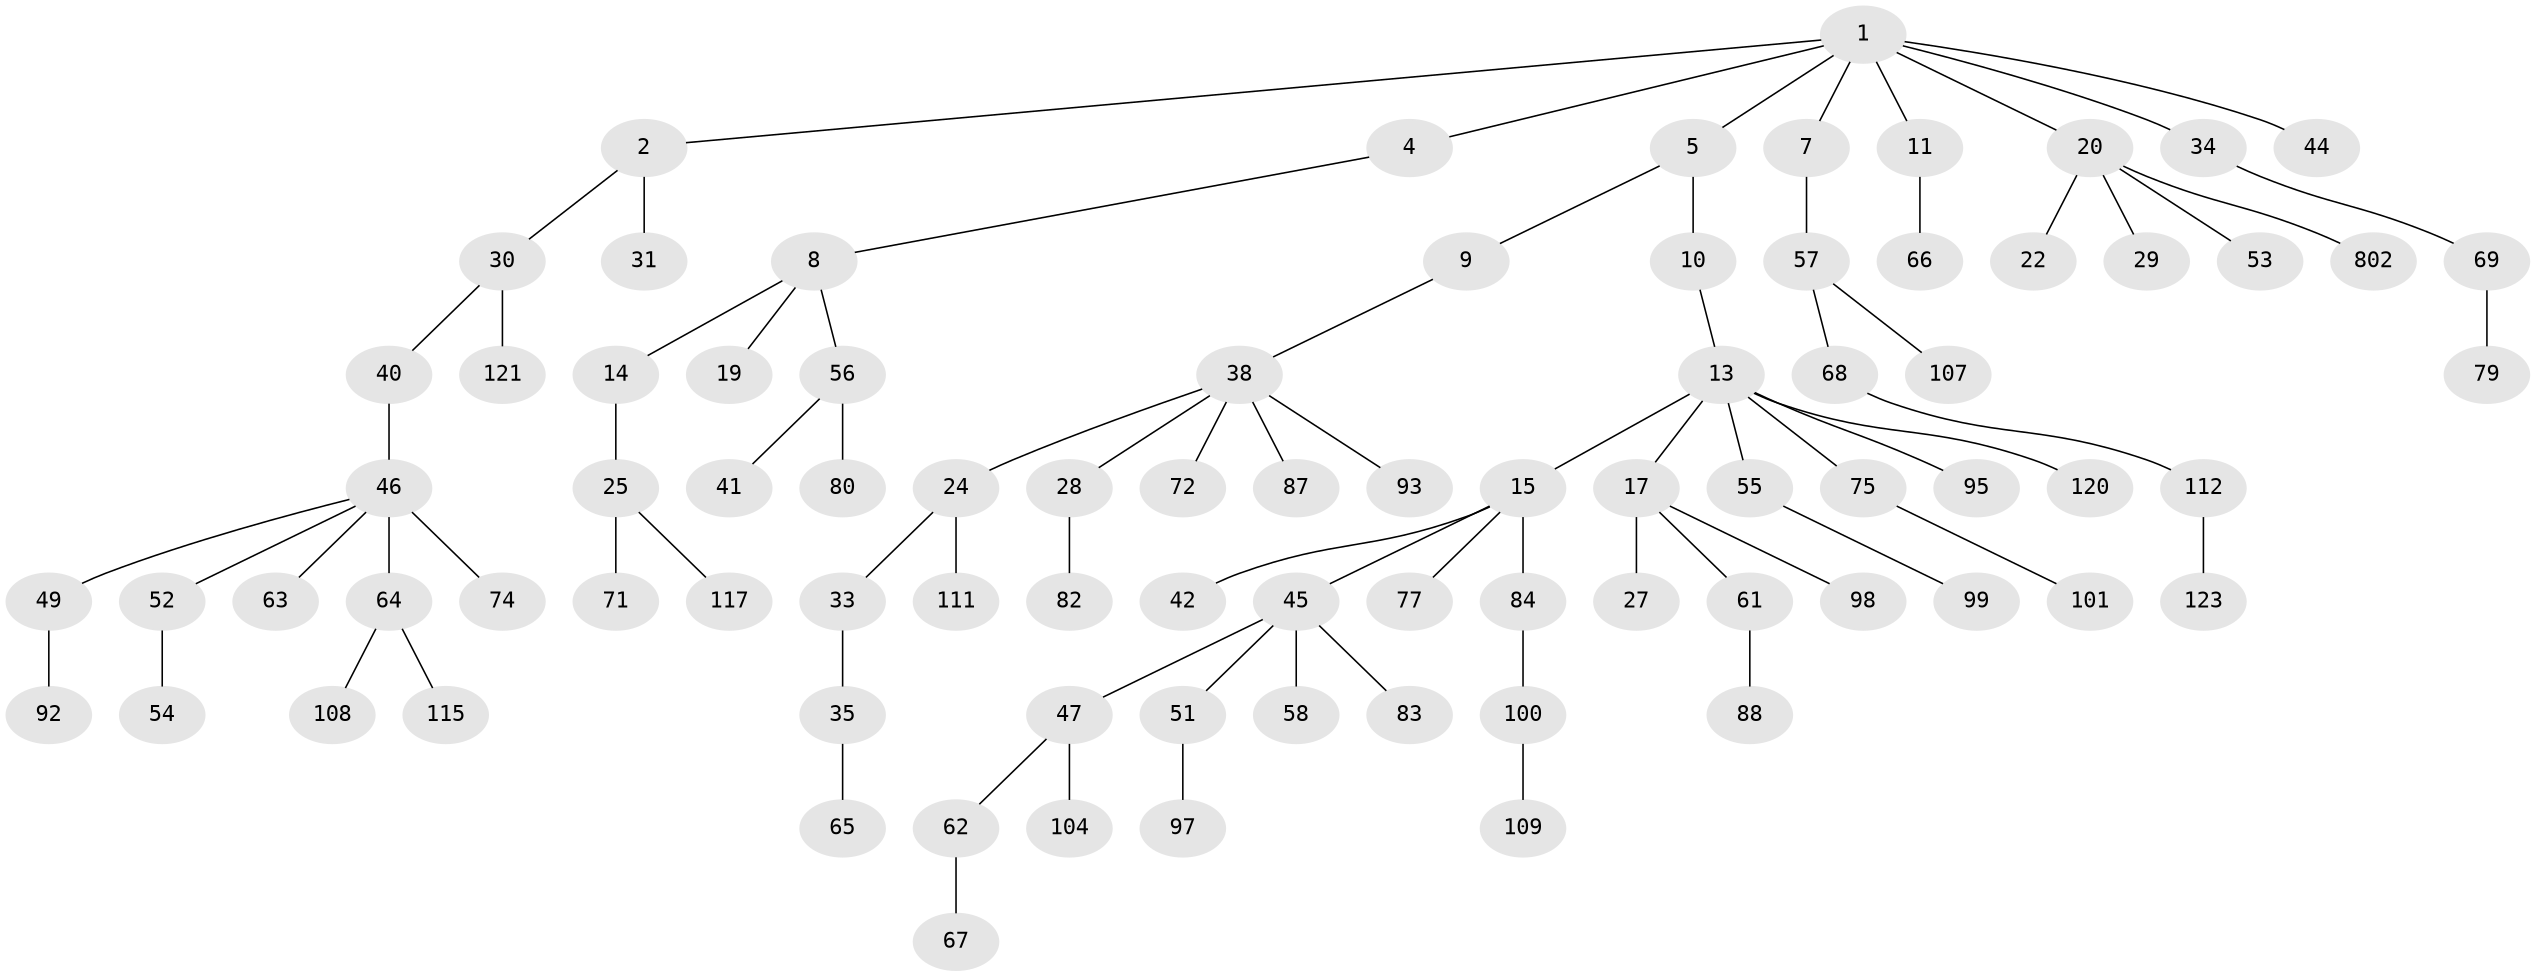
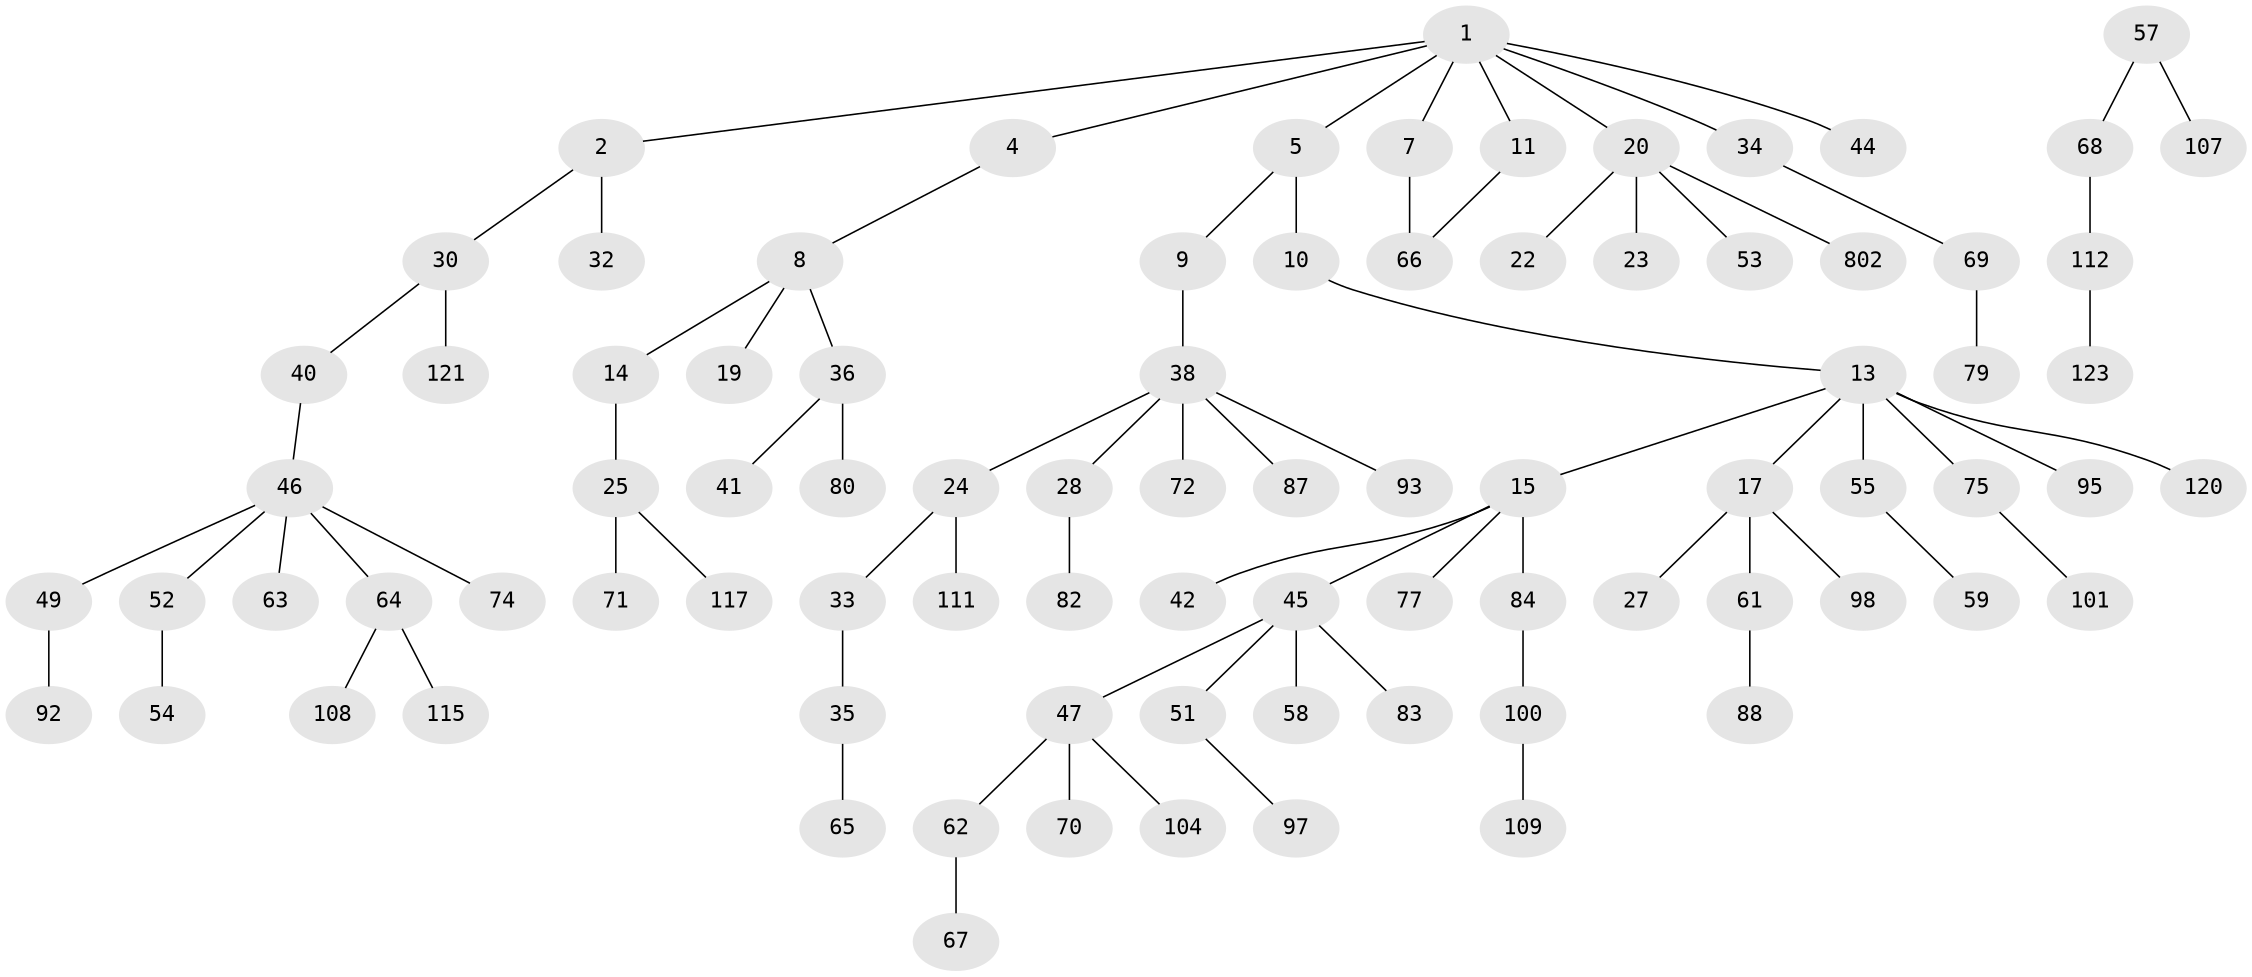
edge "7" -- "57": now "7" -- "66"
node "31": label "31" -> "32"
node "29": label "29" -> "23"
node "56": label "56" -> "36"
node "99": label "99" -> "59"
node "70": added
